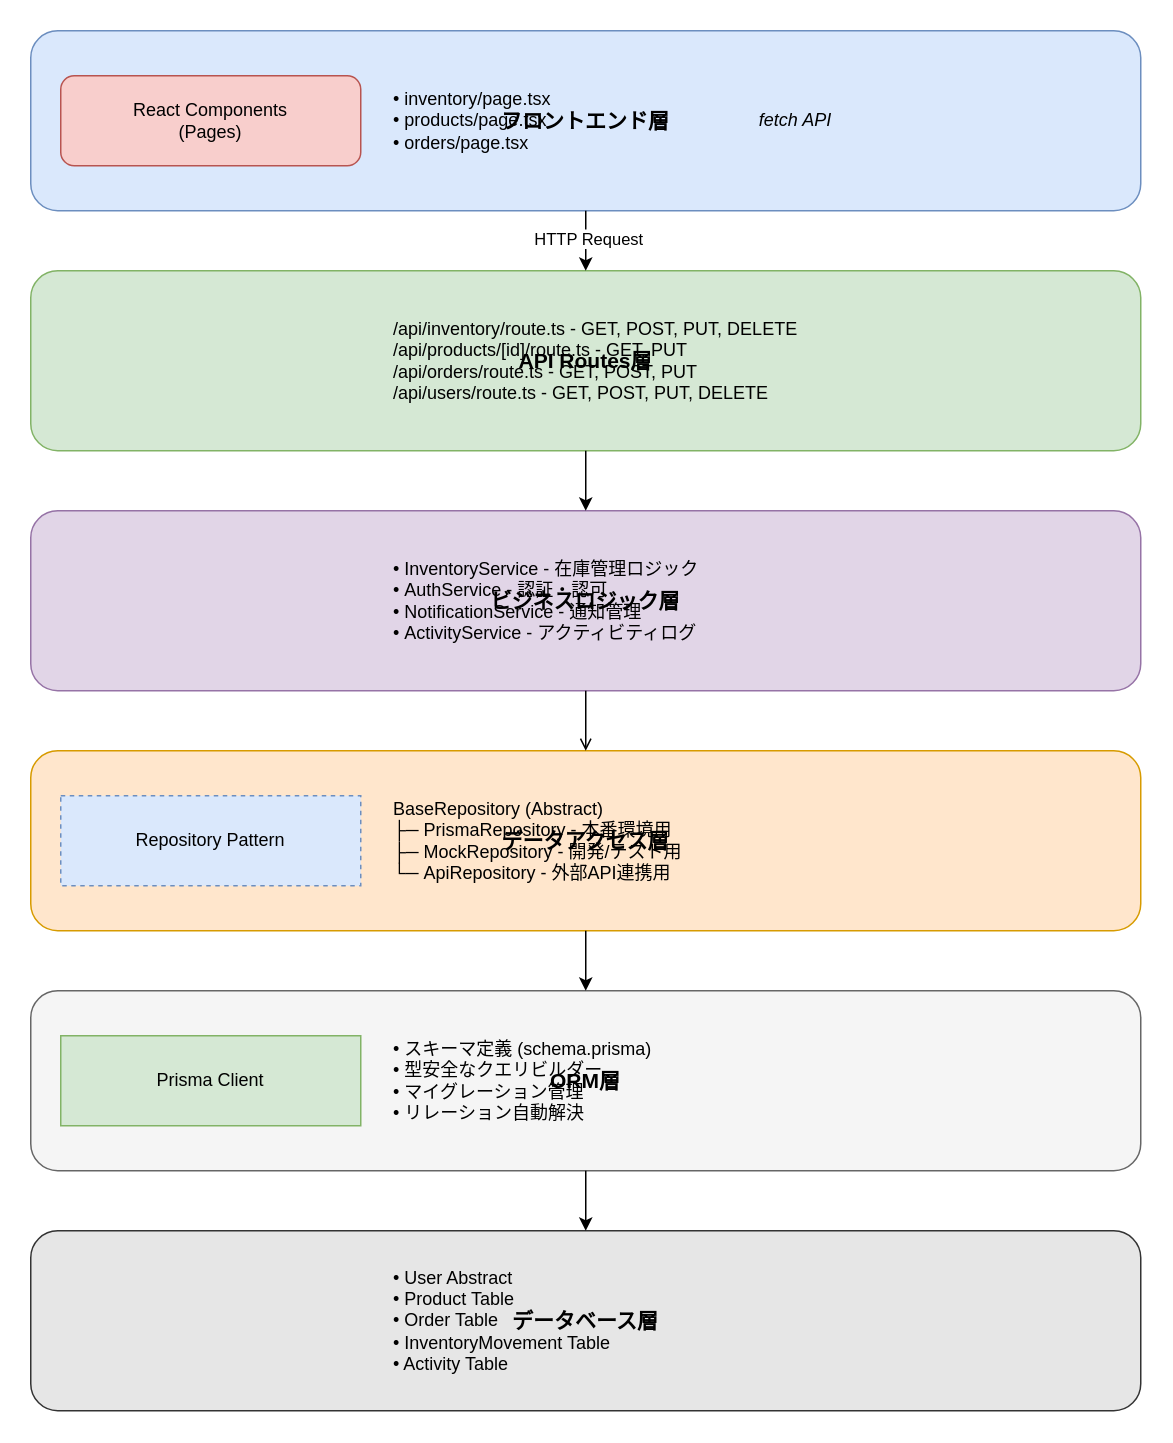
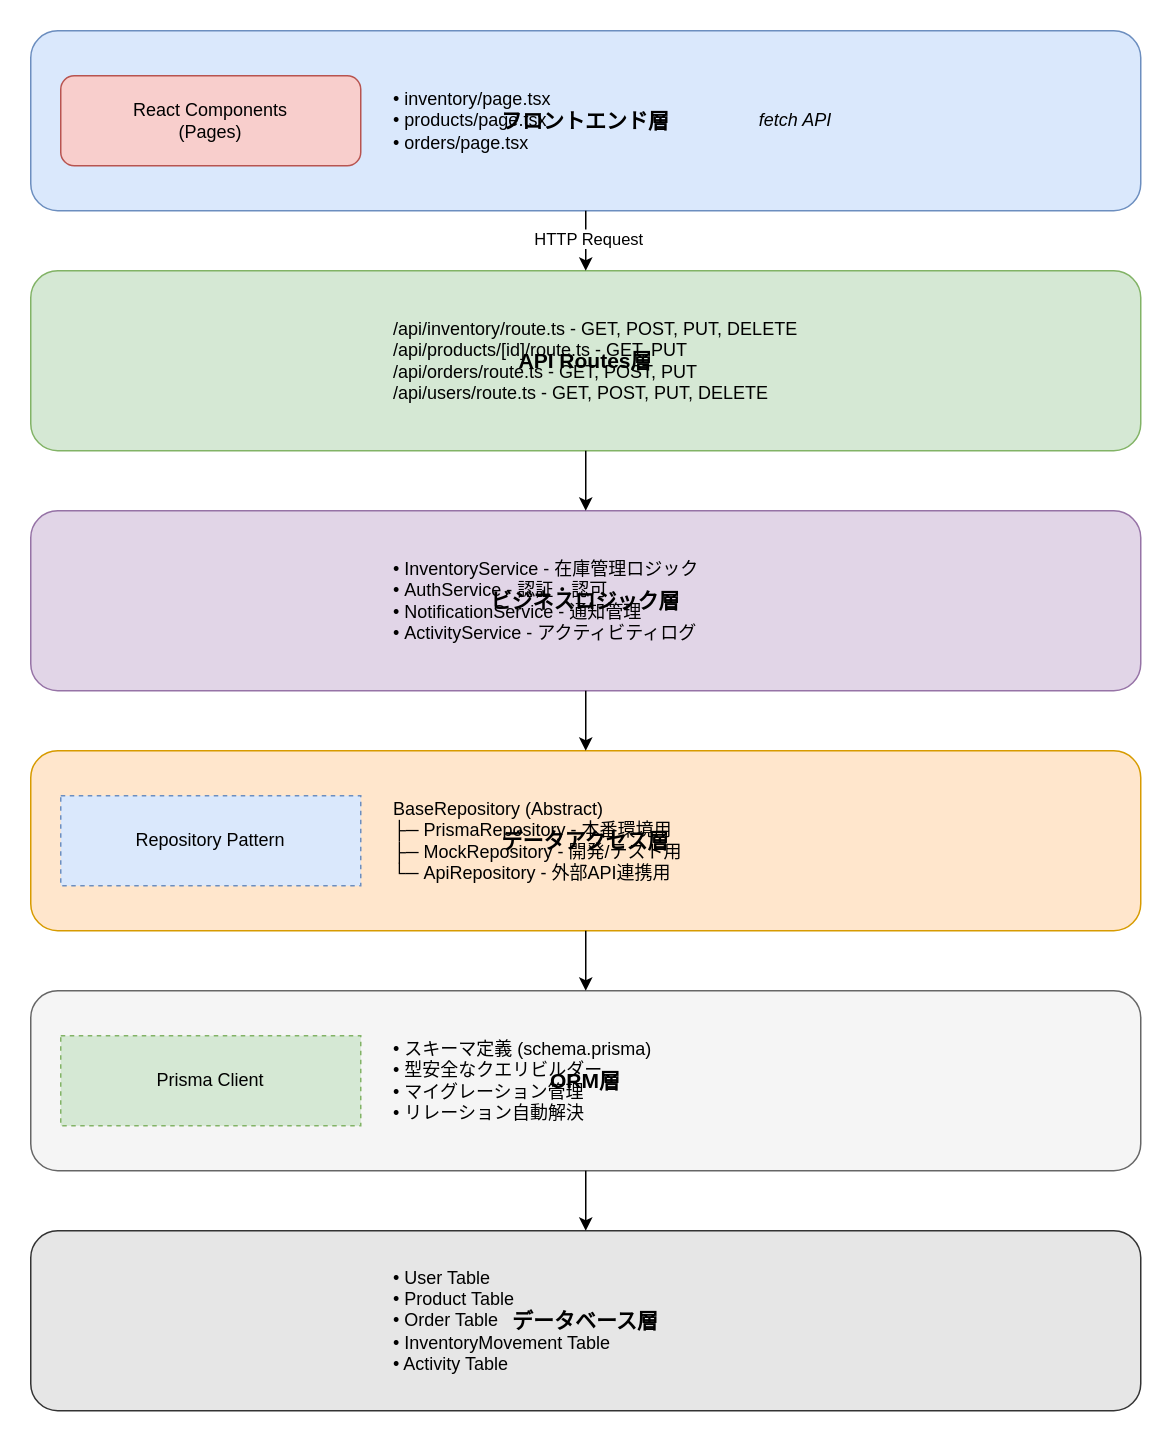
edge "ビジネスロジック層" -> "データアクセス層": arrowhead open -> classic
node "Prisma Client": style solid -> dashed
node "• User Abstract • Product Table • Order Table • InventoryMovement Table • Activity Table": label "• User Abstract • Product Table • Order Table • InventoryMovement Table • Activity Table" -> "• User Table • Product Table • Order Table • InventoryMovement Table • Activity Table"
